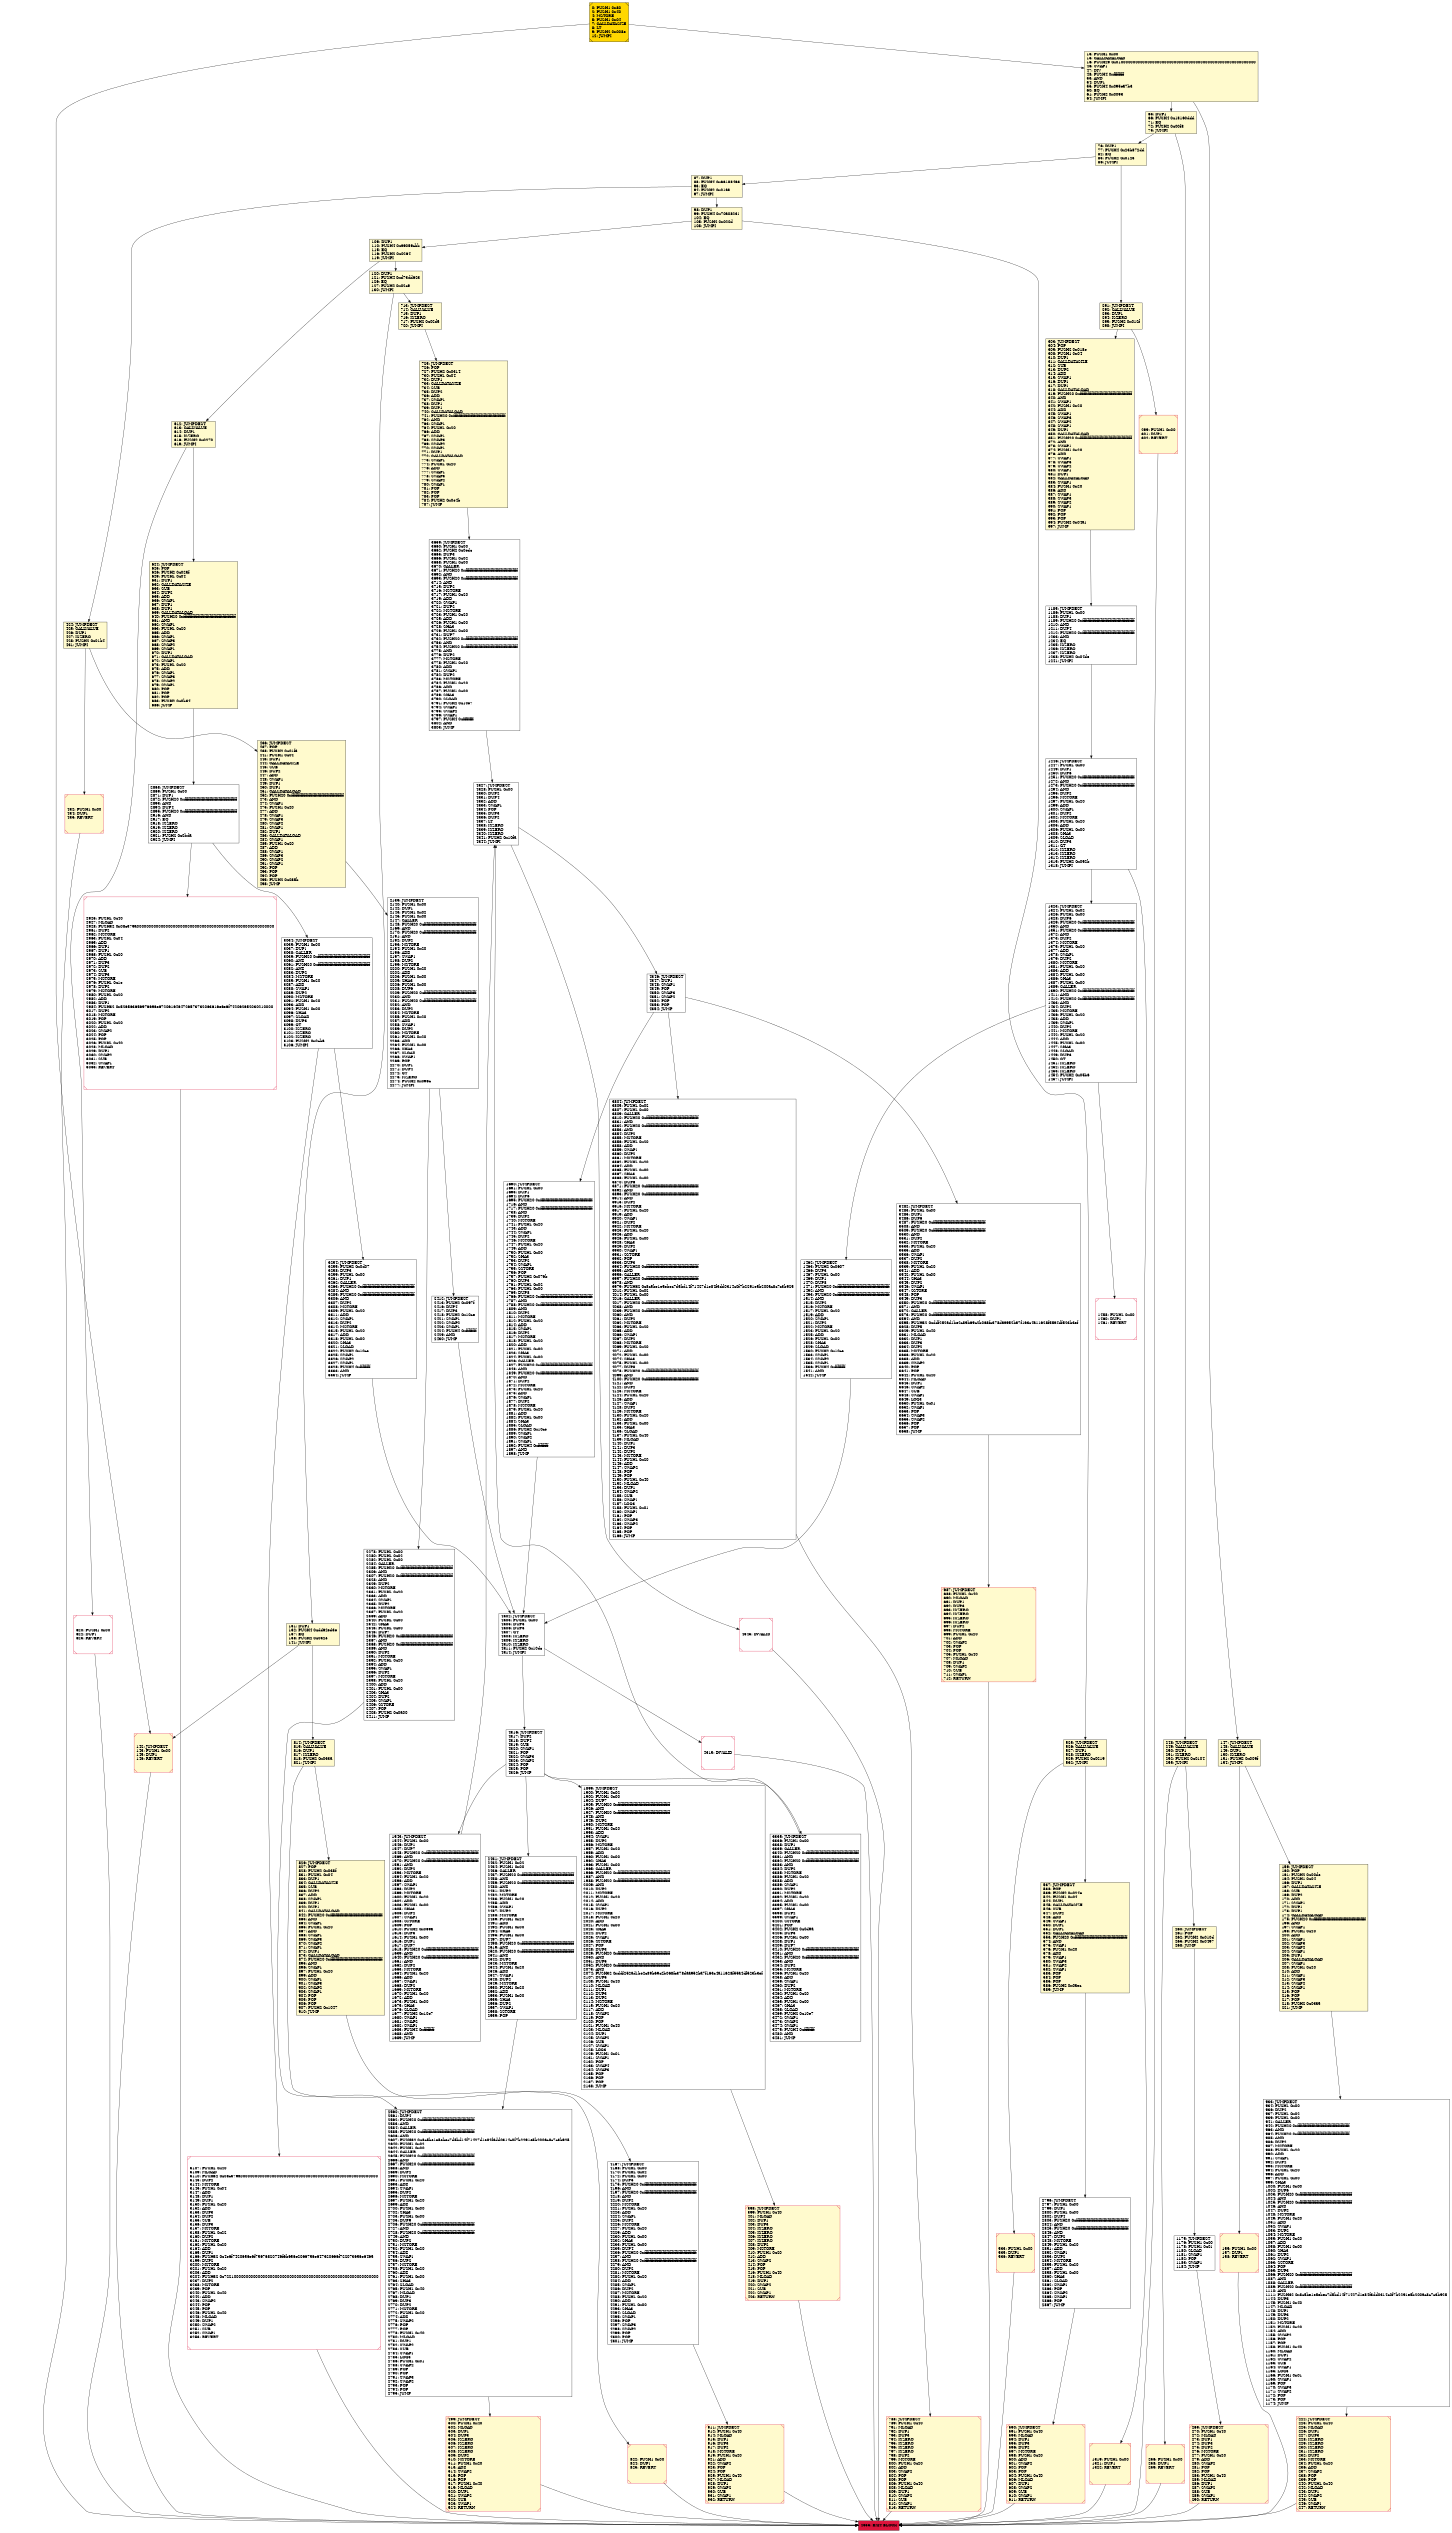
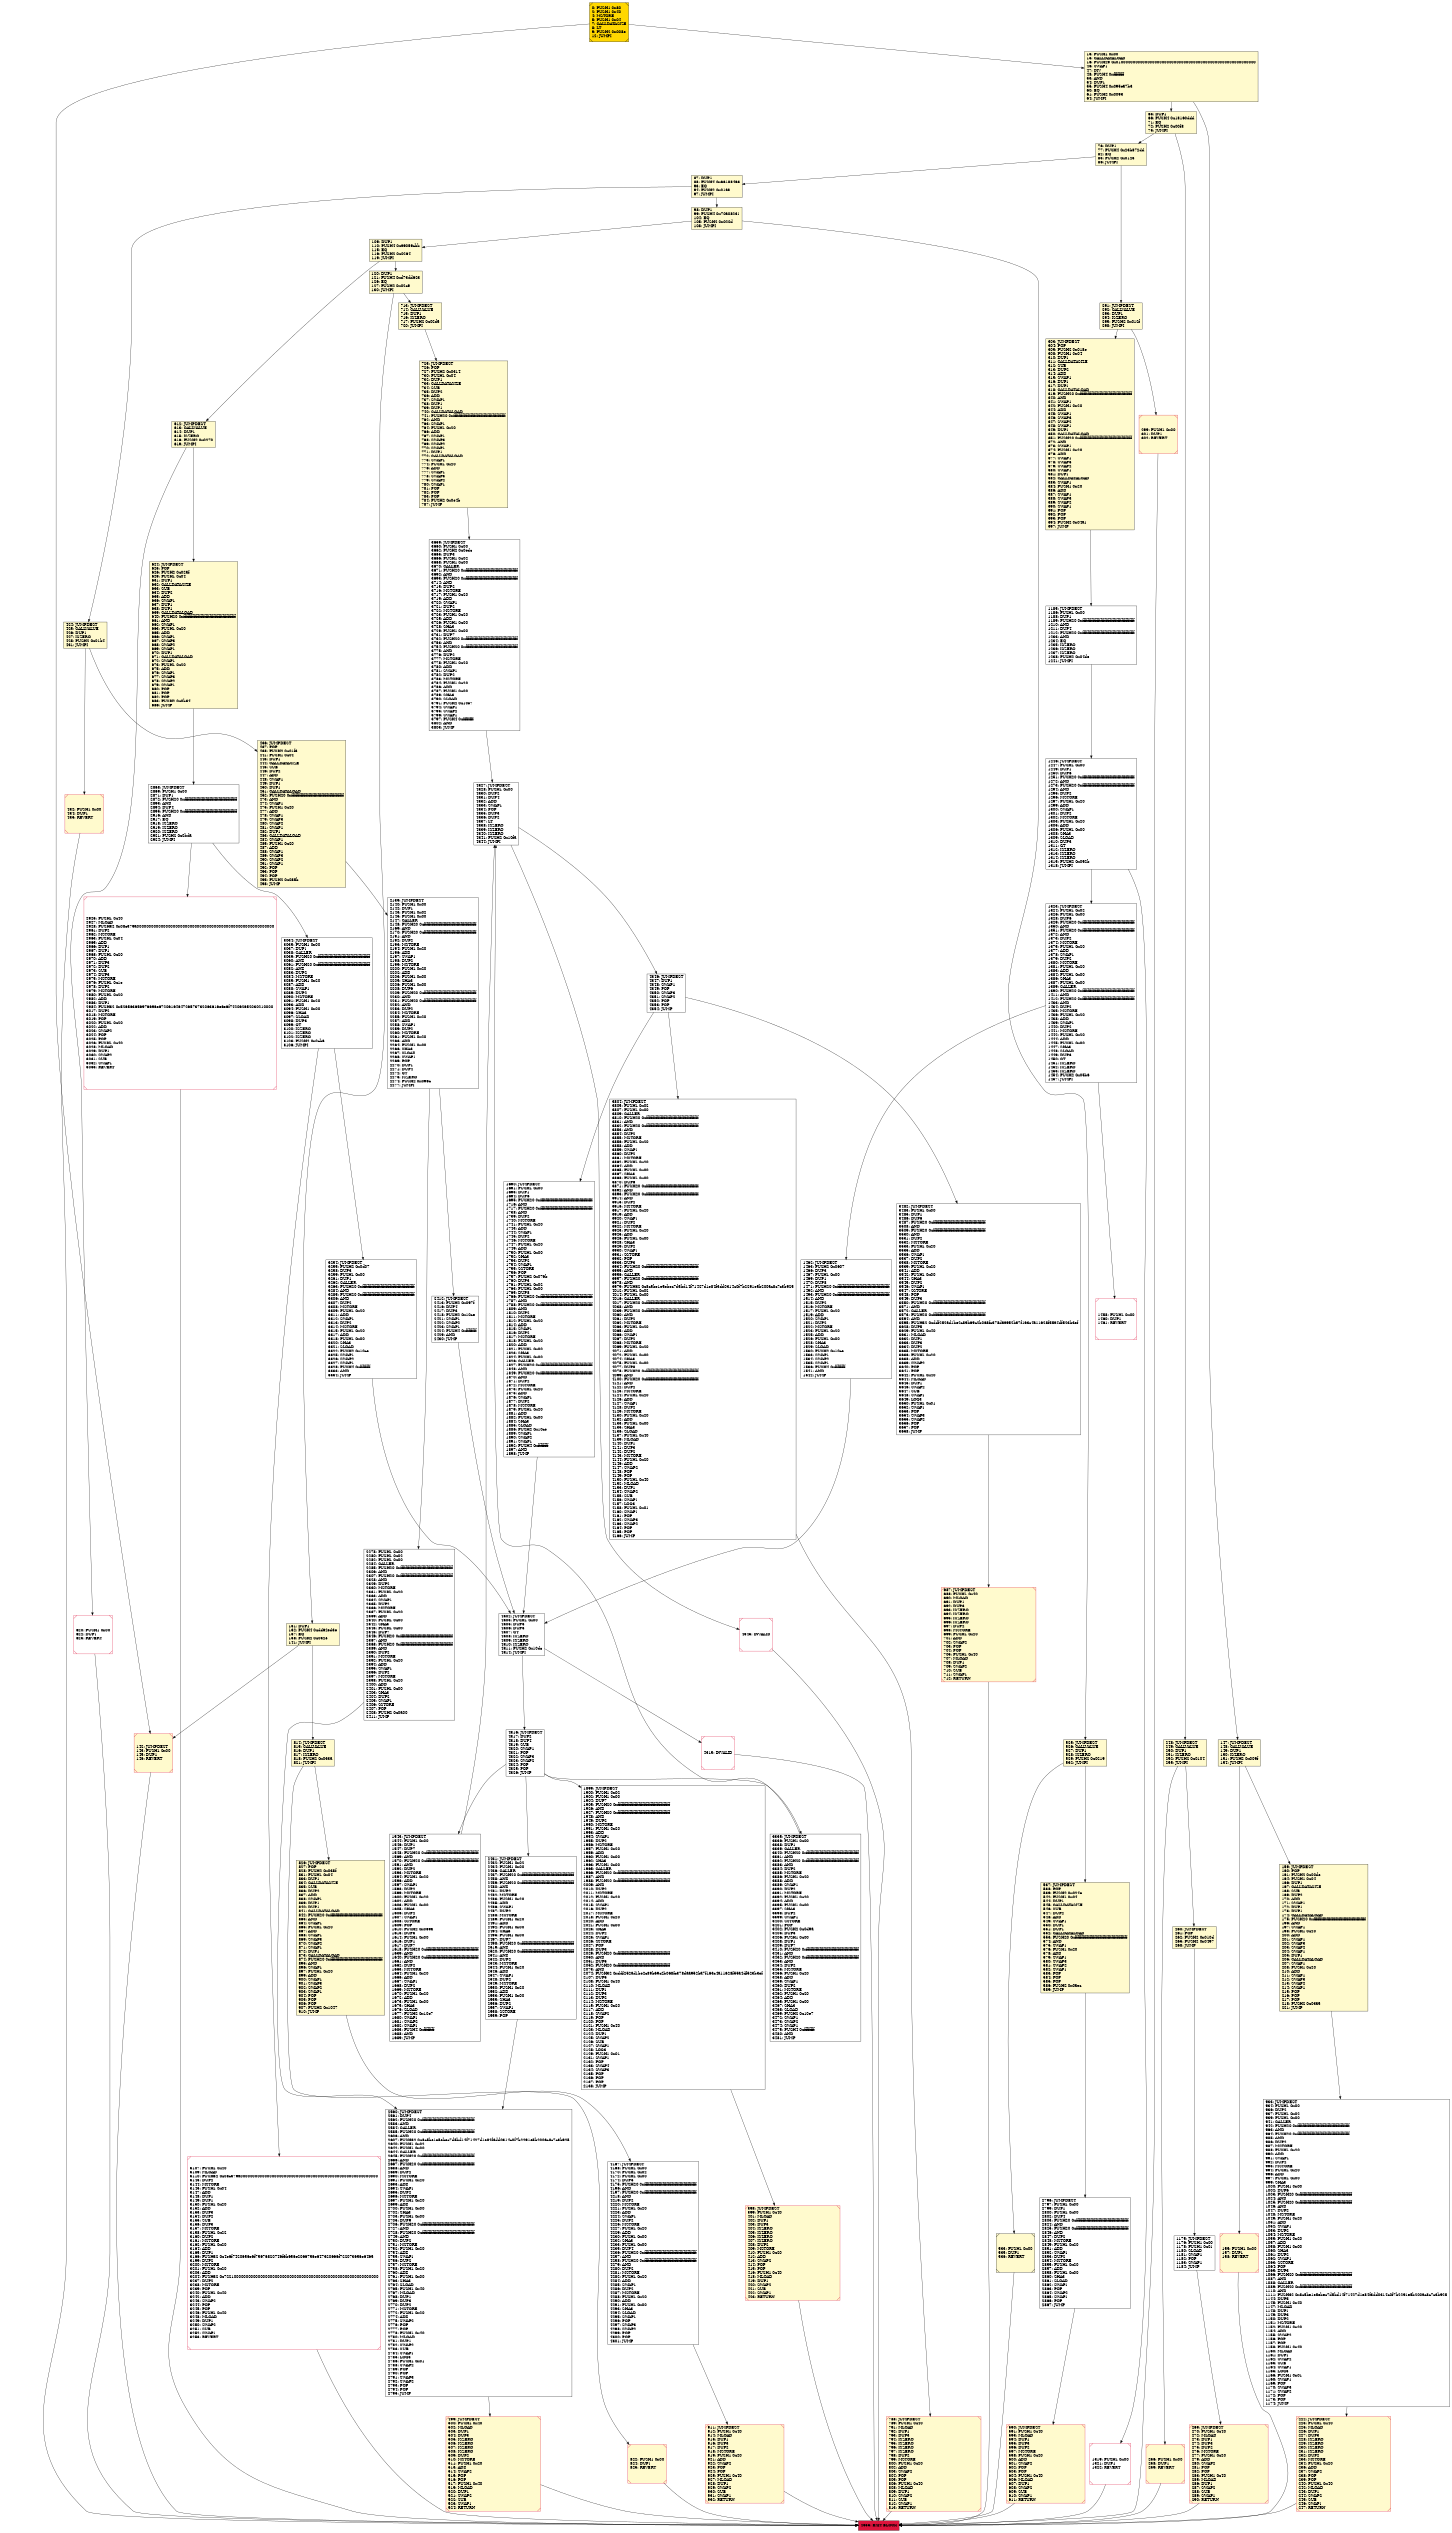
node "533: PUSH1 0x00 535: DUP1 536: REVERT": color crimson -> black
node "1319: PUSH1 0x00 1321: DUP1 1322: REVERT": fillcolor lemonchiffon -> white
